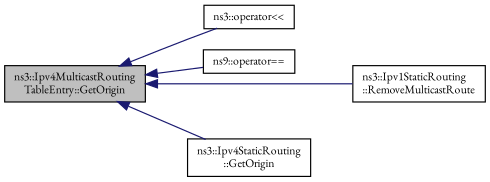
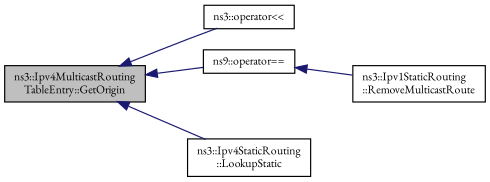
edge "ns3::Ipv1StaticRouting ::RemoveMulticastRoute" -> "ns3::Ipv4MulticastRouting TableEntry::GetOrigin": now "ns3::Ipv1StaticRouting ::RemoveMulticastRoute" -> "ns9::operator=="
node "ns3::Ipv4StaticRouting ::GetOrigin": label "ns3::Ipv4StaticRouting ::GetOrigin" -> "ns3::Ipv4StaticRouting ::LookupStatic"
